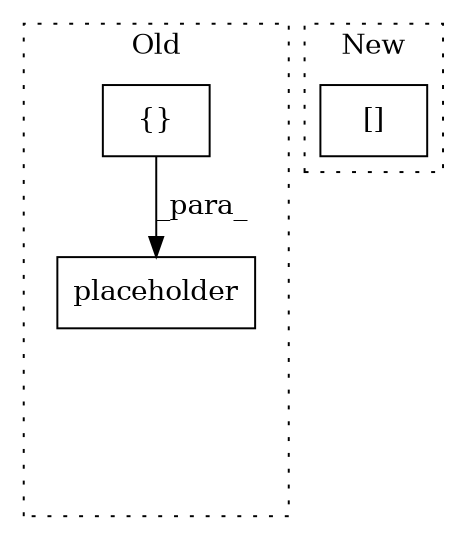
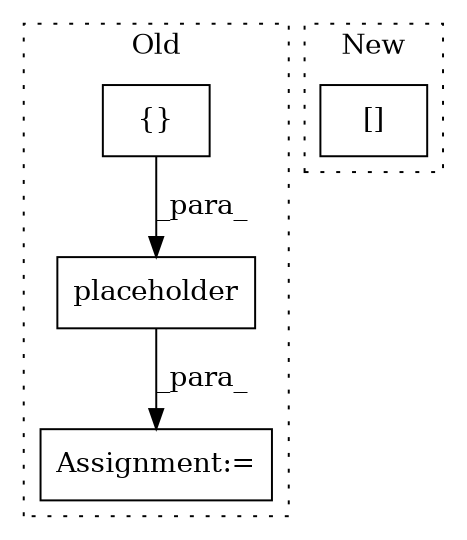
node "Assignment:=": added
